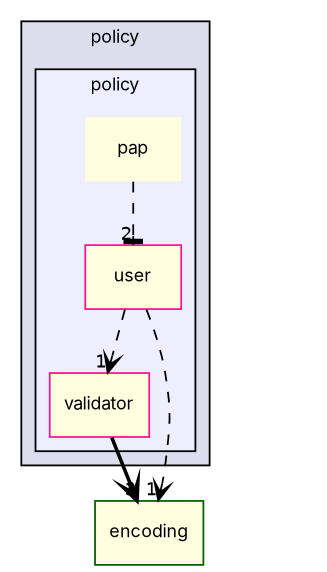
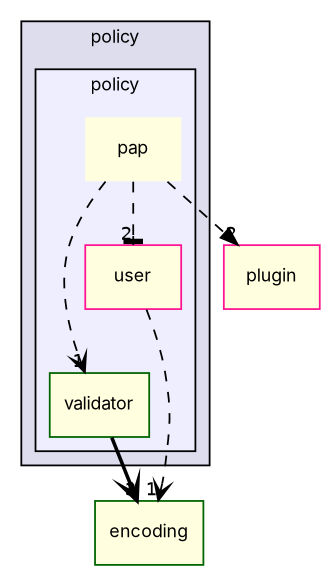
node "plugin": added
edge "user" -> "validator": now "pap" -> "validator"
node "validator": color deeppink -> darkgreen
